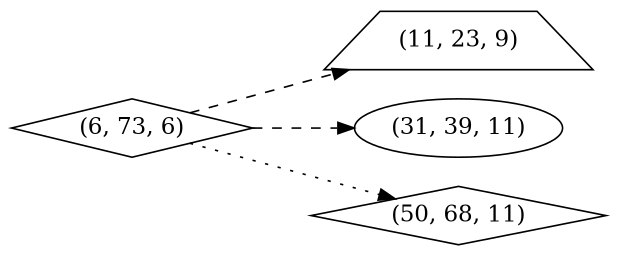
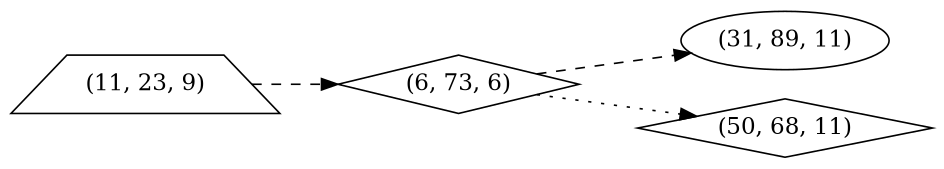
edge "(6, 73, 6)" -> "(11, 23, 9)": reversed
node "(31, 39, 11)": label "(31, 39, 11)" -> "(31, 89, 11)"
